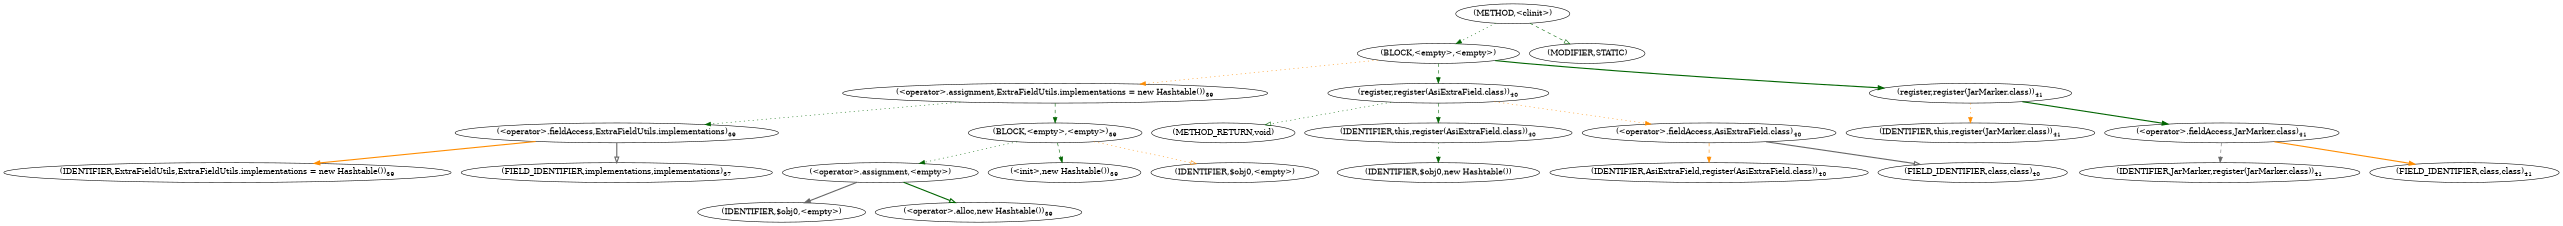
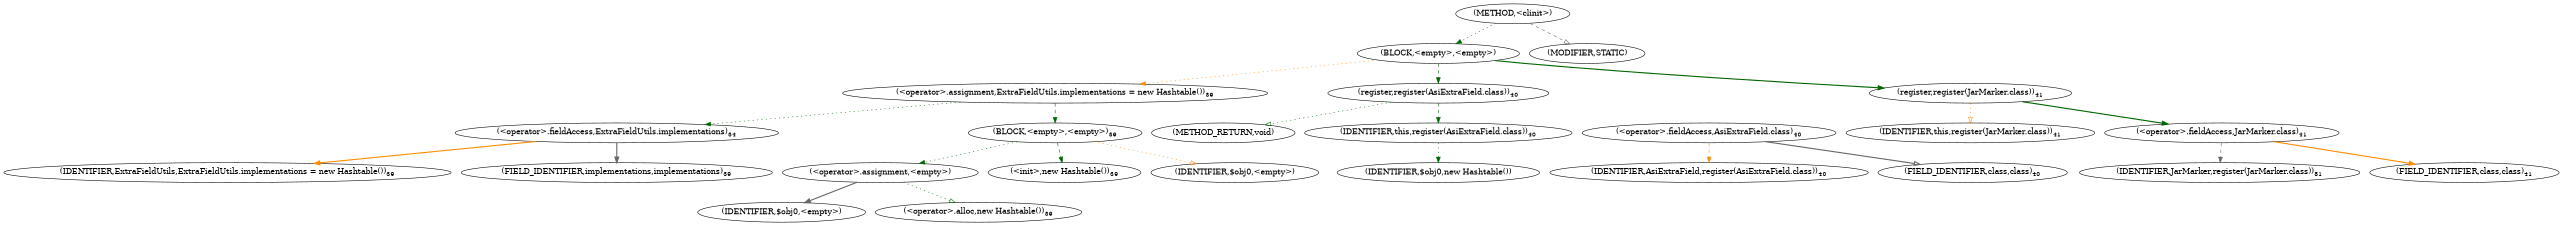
edge "(METHOD,<clinit>)" -> "(MODIFIER,STATIC)": color darkgreen -> gray40
edge "(register,register(JarMarker.class))" -> "(IDENTIFIER,this,register(JarMarker.class))": arrowhead normal -> onormal
edge "(register,register(AsiExtraField.class))" -> "(<operator>.fieldAccess,AsiExtraField.class)": removed
node "(<operator>.fieldAccess,ExtraFieldUtils.implementations)": text "39" -> "34"
edge "(<operator>.fieldAccess,ExtraFieldUtils.implementations)" -> "(FIELD_IDENTIFIER,implementations,implementations)": arrowhead onormal -> normal
node "(FIELD_IDENTIFIER,implementations,implementations)": text "37" -> "39"
node "(IDENTIFIER,JarMarker,register(JarMarker.class))": text "41" -> "81"
edge "(<operator>.assignment,<empty>)" -> "(<operator>.alloc,new Hashtable())": style bold -> dotted
